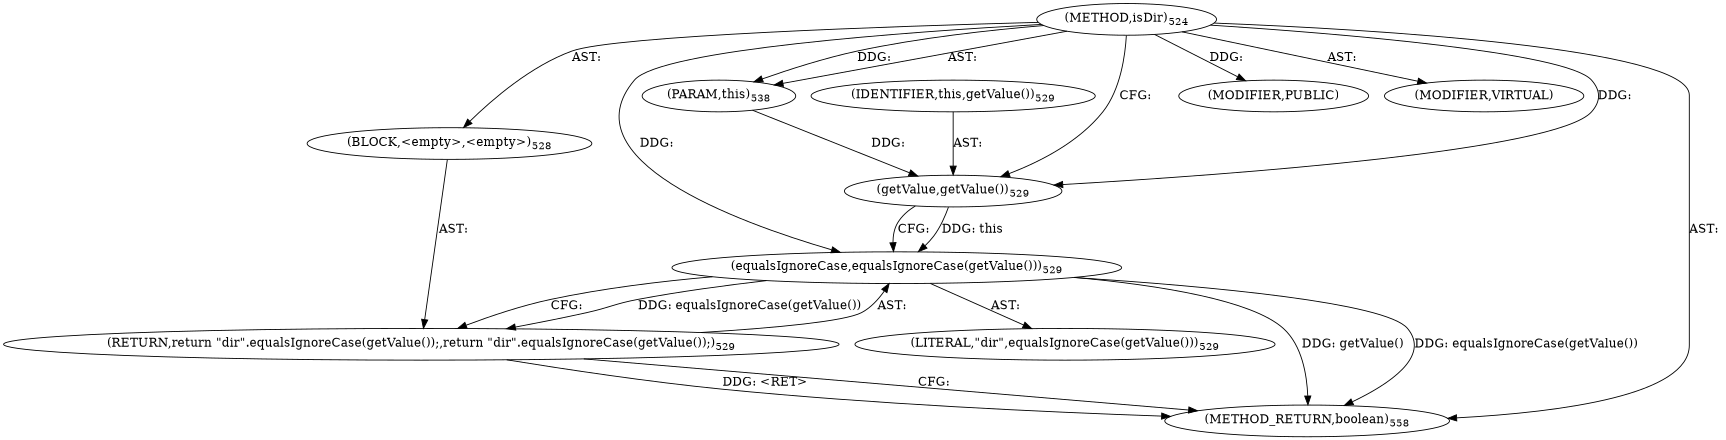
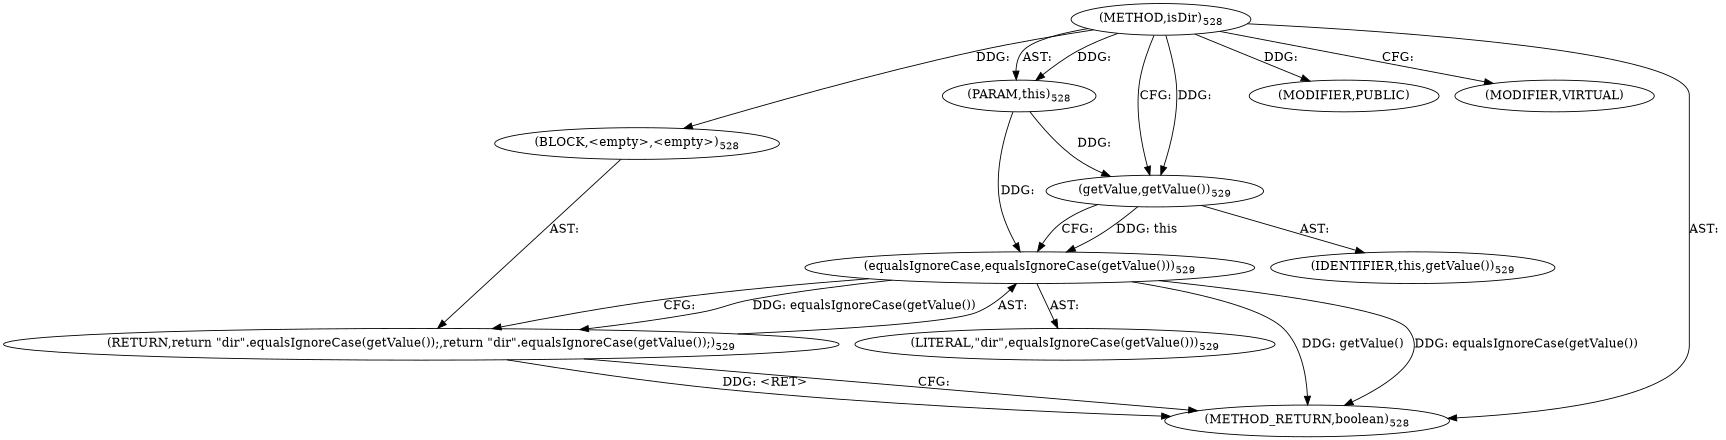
node "(METHOD,isDir)": text "524" -> "528"
edge "(METHOD,isDir)" -> "(BLOCK,<empty>,<empty>)": label "AST: " -> "DDG: "
edge "(METHOD,isDir)" -> "(MODIFIER,VIRTUAL)": label "AST: " -> "CFG: "
edge "(METHOD,isDir)" -> "(equalsIgnoreCase,equalsIgnoreCase(getValue()))": now "(PARAM,this)" -> "(equalsIgnoreCase,equalsIgnoreCase(getValue()))"
node "(PARAM,this)": text "538" -> "528"
edge "(IDENTIFIER,this,getValue())" -> "(getValue,getValue())": reversed
node "(METHOD_RETURN,boolean)": text "558" -> "528"
